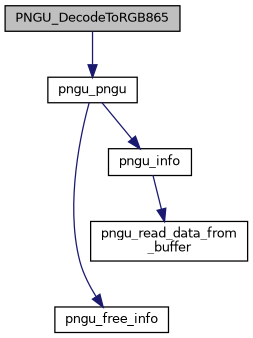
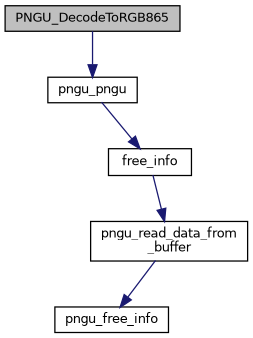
node "pngu_info": label "pngu_info" -> "free_info"
edge "pngu_pngu" -> "pngu_free_info": now "pngu_read_data_from _buffer" -> "pngu_free_info"
